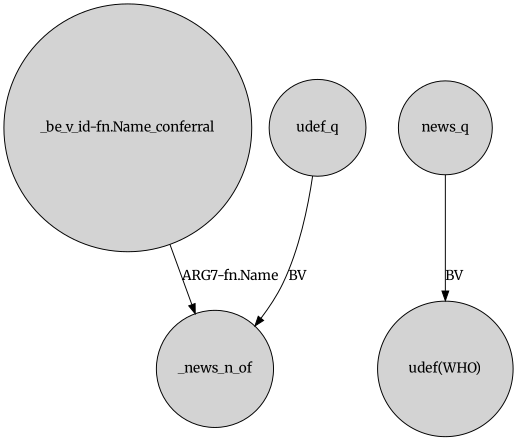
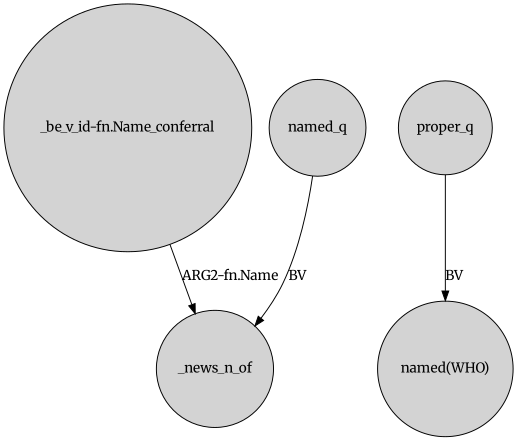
node "udef_q": label "udef_q" -> "named_q"
node "news_q": label "news_q" -> "proper_q"
edge "_be_v_id-fn.Name_conferral" -> "_news_n_of": label "ARG7-fn.Name" -> "ARG2-fn.Name"
node "udef(WHO)": label "udef(WHO)" -> "named(WHO)"
